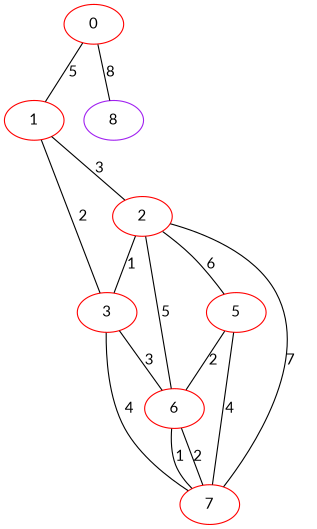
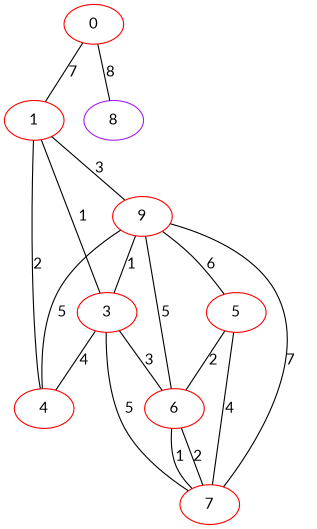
edge "0" -- "1": label "5" -> "7"
edge "1" -- "3": label "2" -> "1"
node "2": label "2" -> "9"
node "4": added
edge "3" -- "7": label "4" -> "5"
